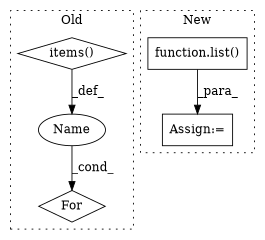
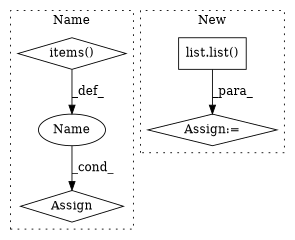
cluster "Old": label "Old" -> "Name"
node "function.list()": label "function.list()" -> "list.list()"
node "Assign:=": shape box -> diamond
node "For": label "For" -> "Assign"
